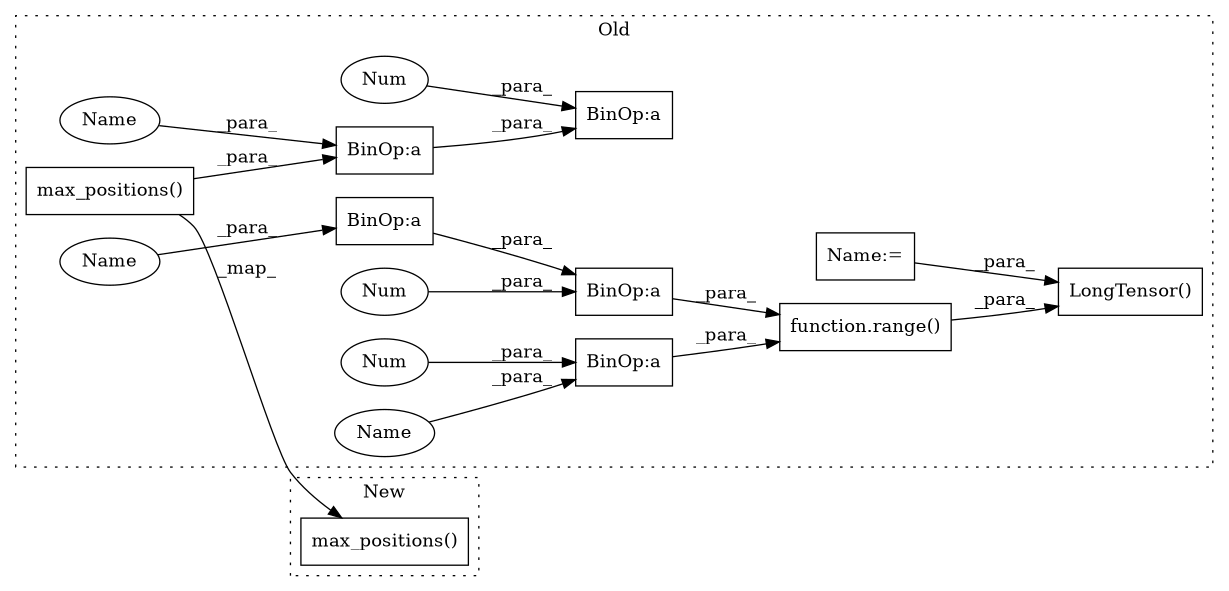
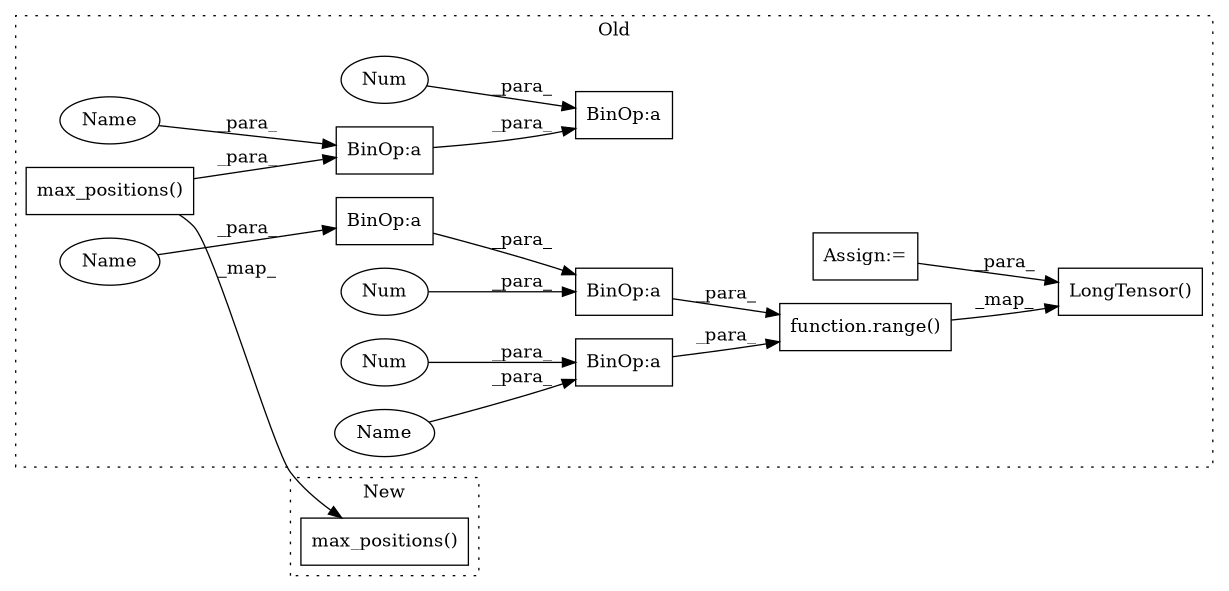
node "Name:=": label "Name:=" -> "Assign:="
edge "function.range()" -> "LongTensor()": label "_para_" -> "_map_"
